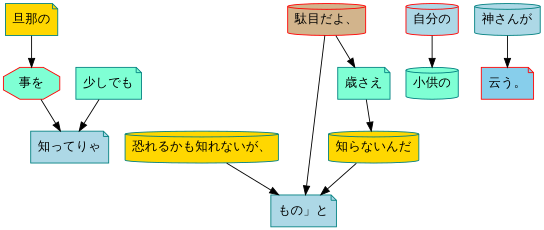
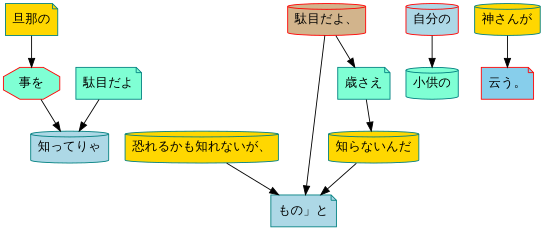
node "神さんが": fillcolor lightblue -> gold
node "少しでも": label "少しでも" -> "駄目だよ"
node "知ってりゃ": shape note -> cylinder
